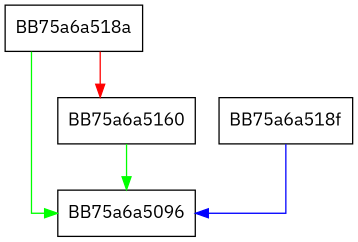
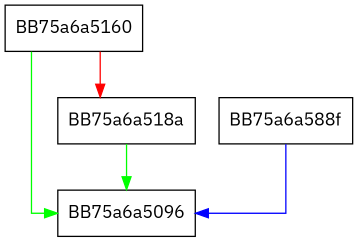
edge "BB75a6a518a" -> "BB75a6a5160": reversed
node "BB75a6a518f": label "BB75a6a518f" -> "BB75a6a588f"
